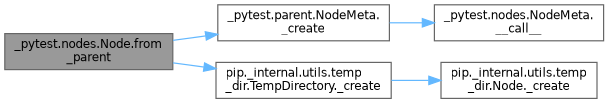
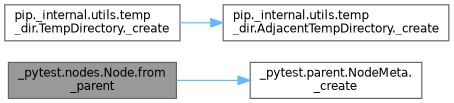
node "_pytest.nodes.NodeMeta. __call__": removed
edge "_pytest.nodes.Node.from _parent" -> "pip._internal.utils.temp _dir.TempDirectory._create": removed
node "pip._internal.utils.temp _dir.Node._create": label "pip._internal.utils.temp _dir.Node._create" -> "pip._internal.utils.temp _dir.AdjacentTempDirectory._create"
